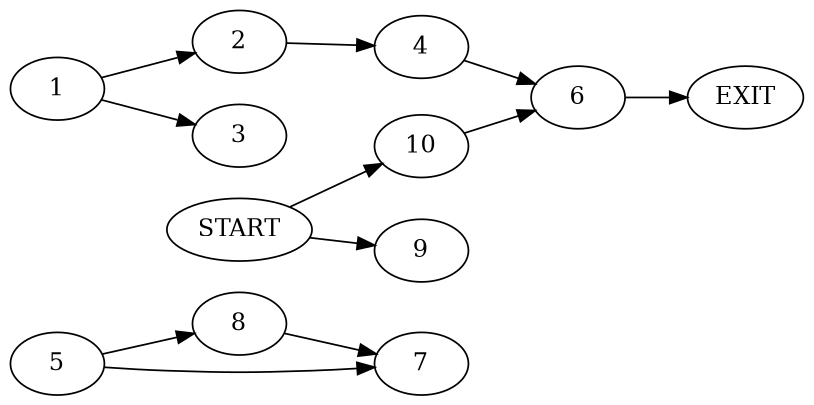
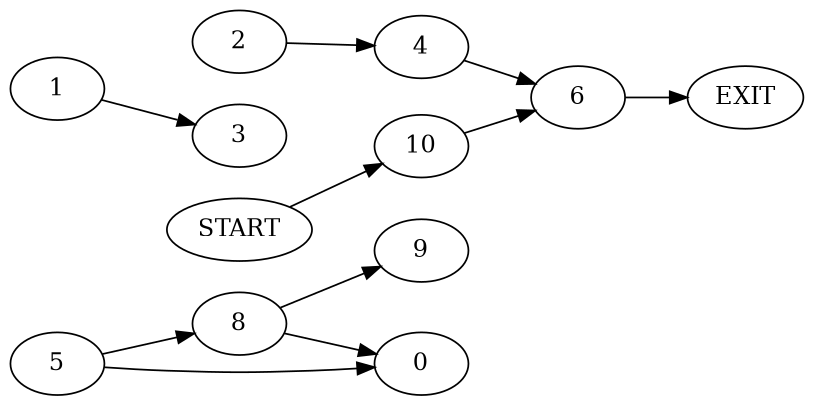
edge "1" -> "2": removed
edge "START" -> "9": now "8" -> "9"
node "7": label "7" -> "0"
